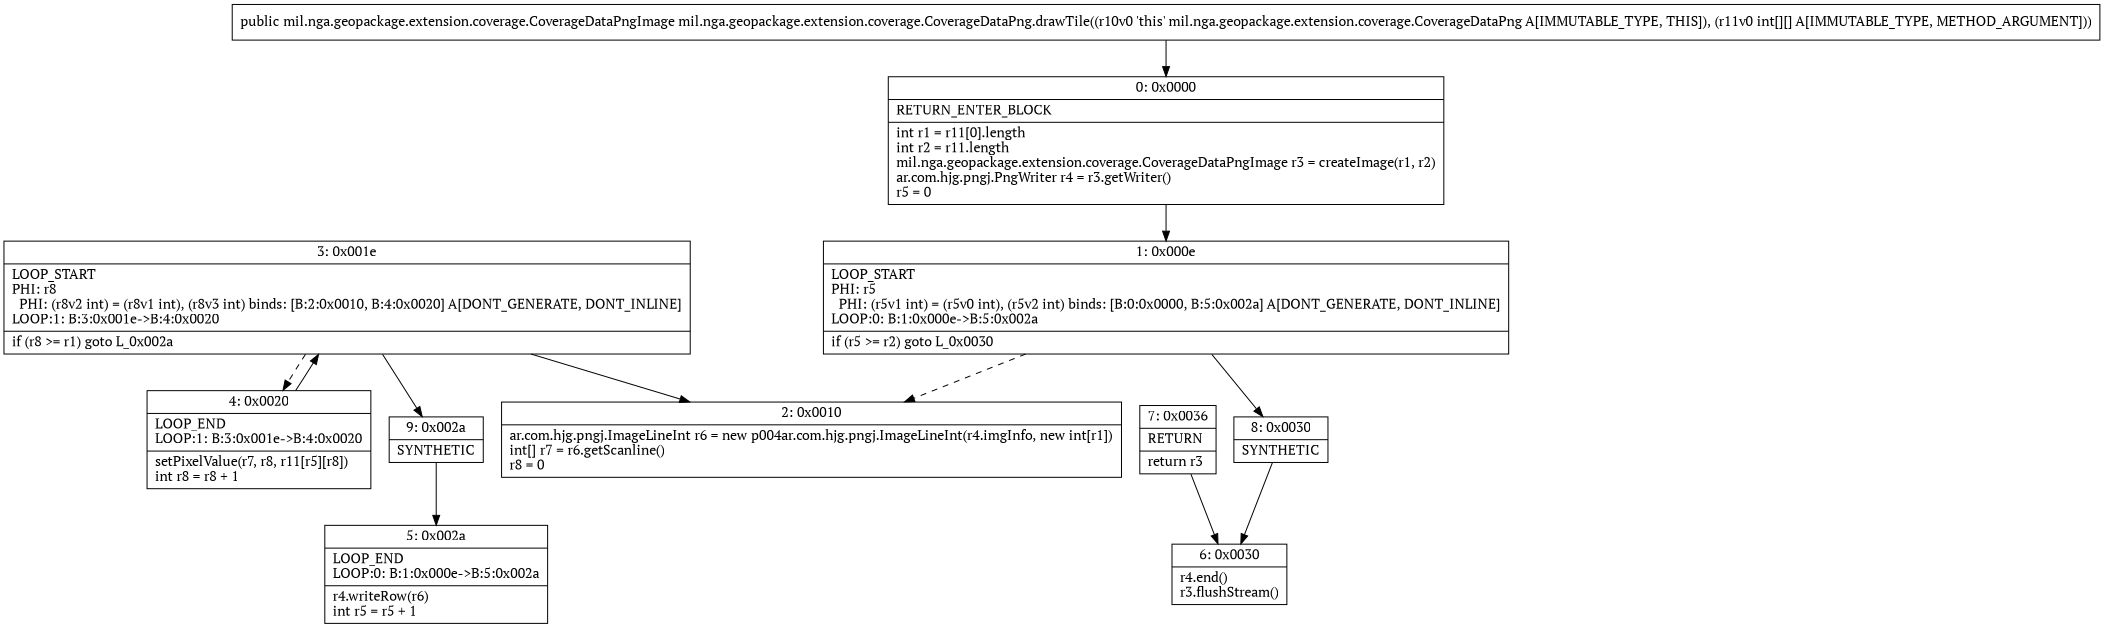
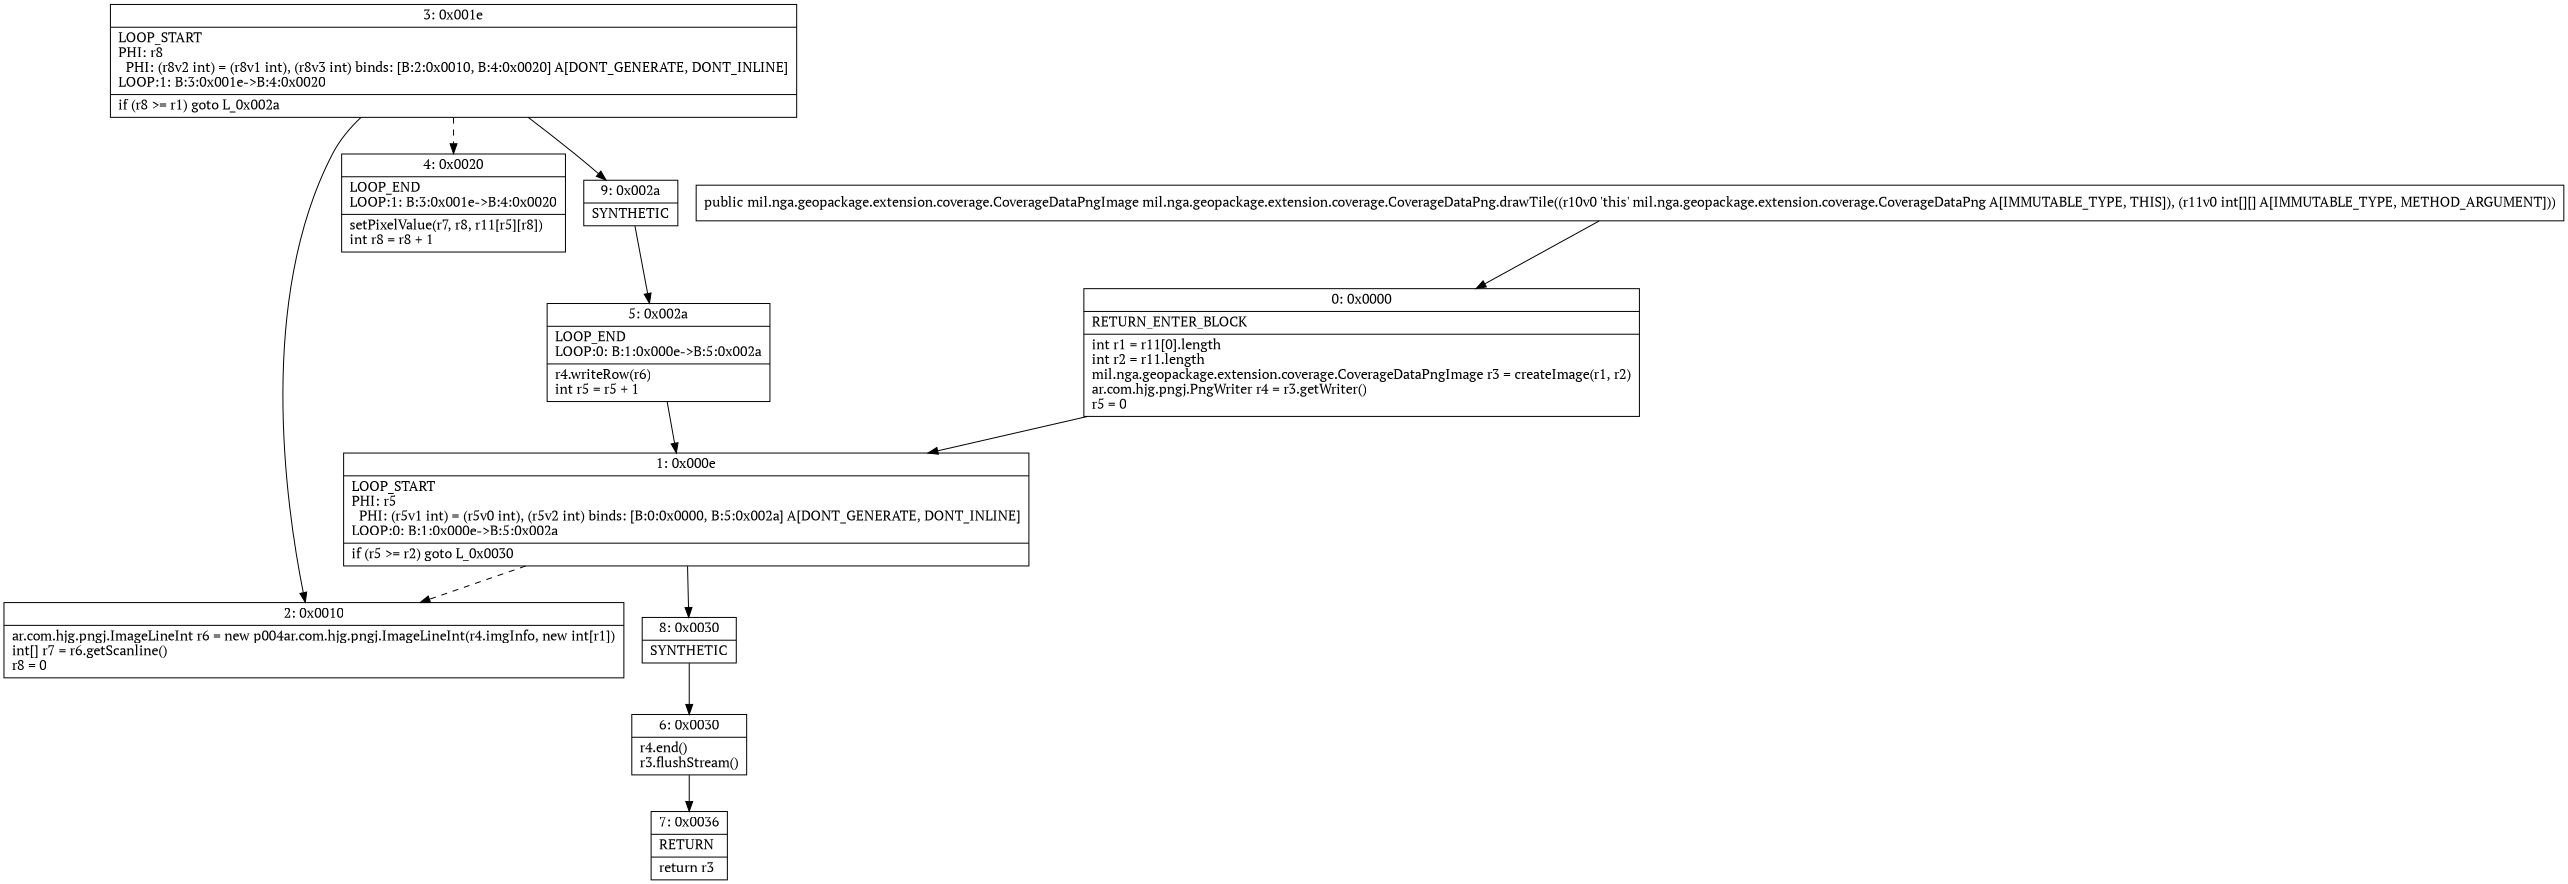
edge "4: 0x0020" -> "3: 0x001e": removed
edge "5: 0x002a" -> "1: 0x000e": added
edge "7: 0x0036" -> "6: 0x0030": reversed
